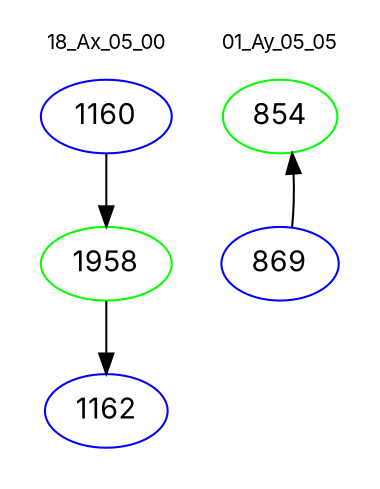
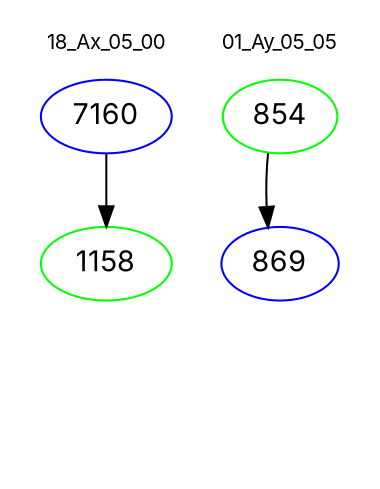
node "1160": label "1160" -> "7160"
edge "869" -> "854": reversed
node "1958": label "1958" -> "1158"
node "1162": removed
